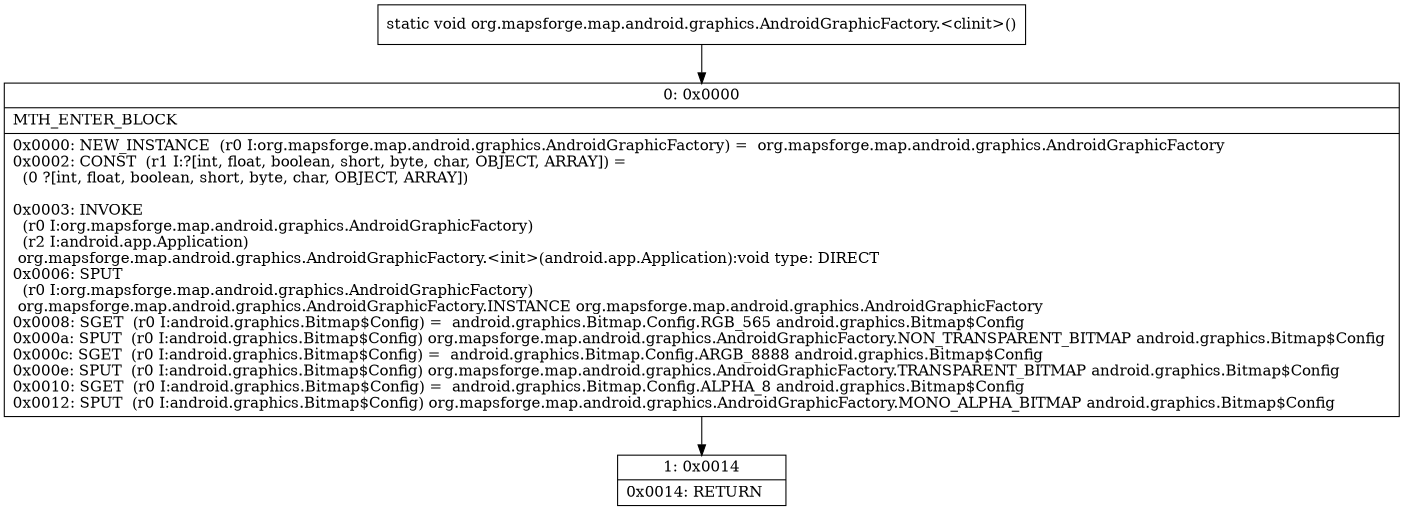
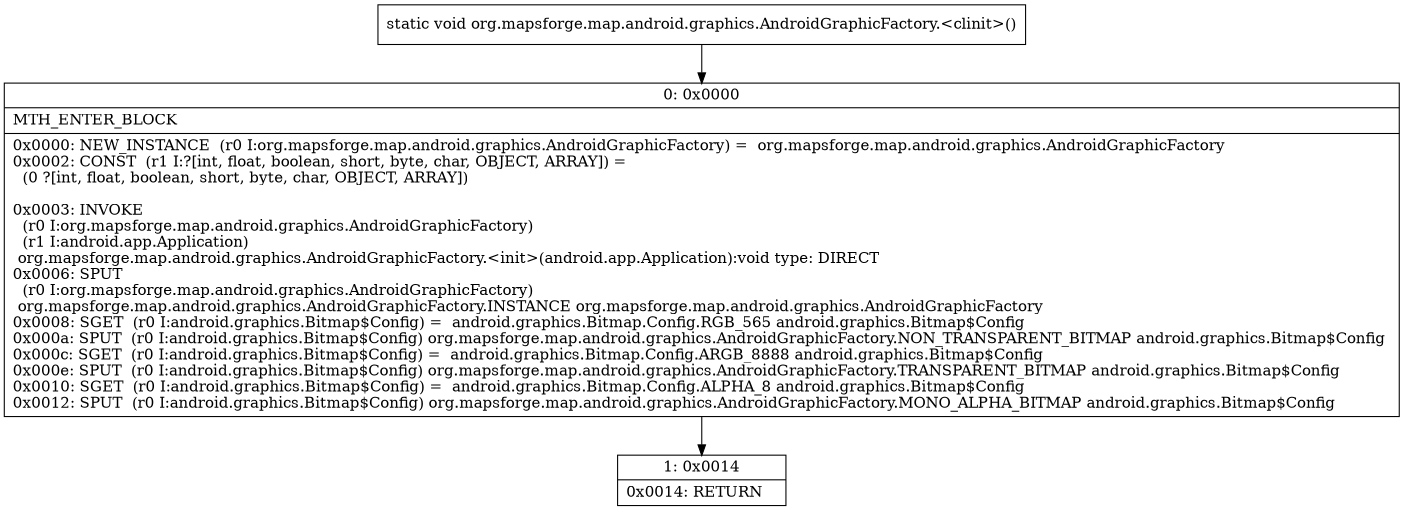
node "0: 0x0000": text "(r2 I:android.app.Application)" -> "(r1 I:android.app.Application)"
